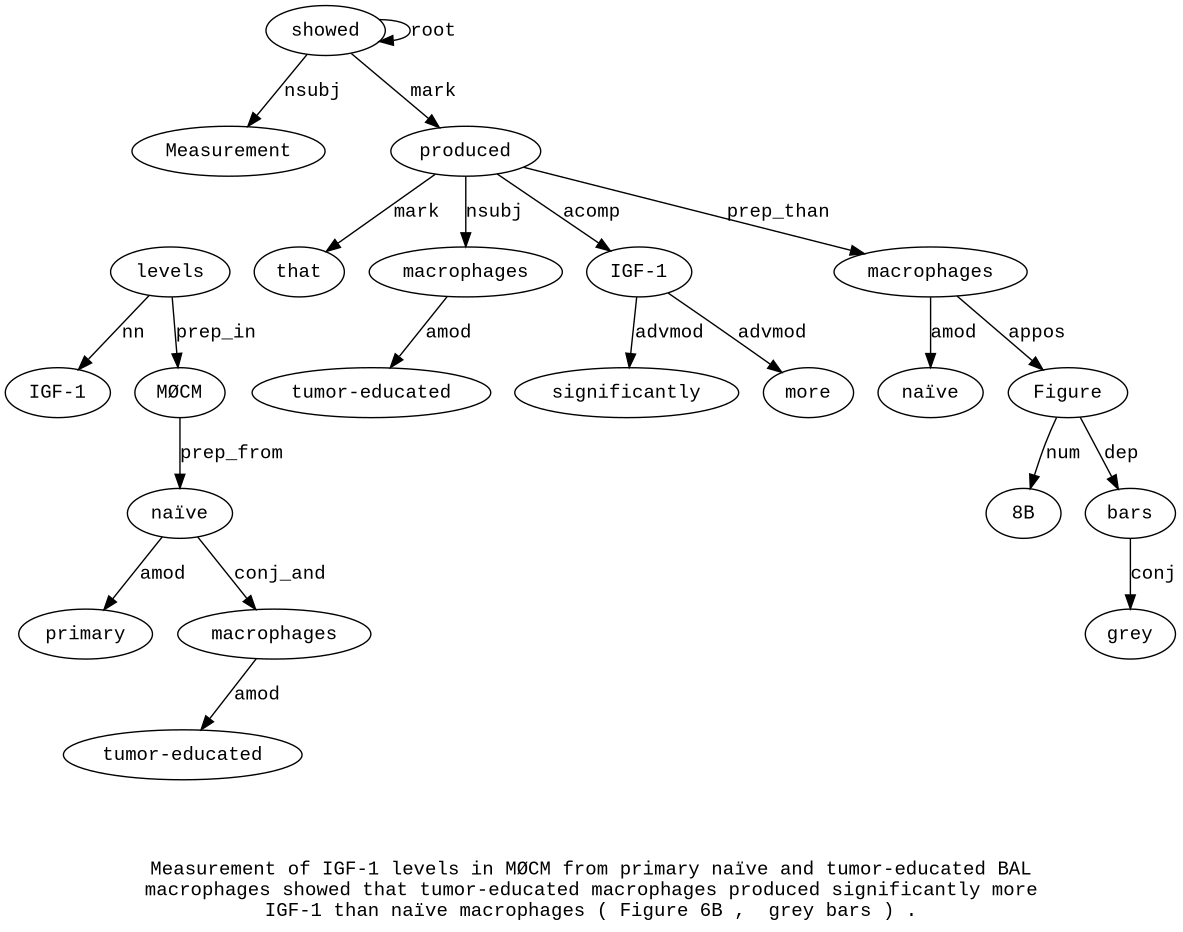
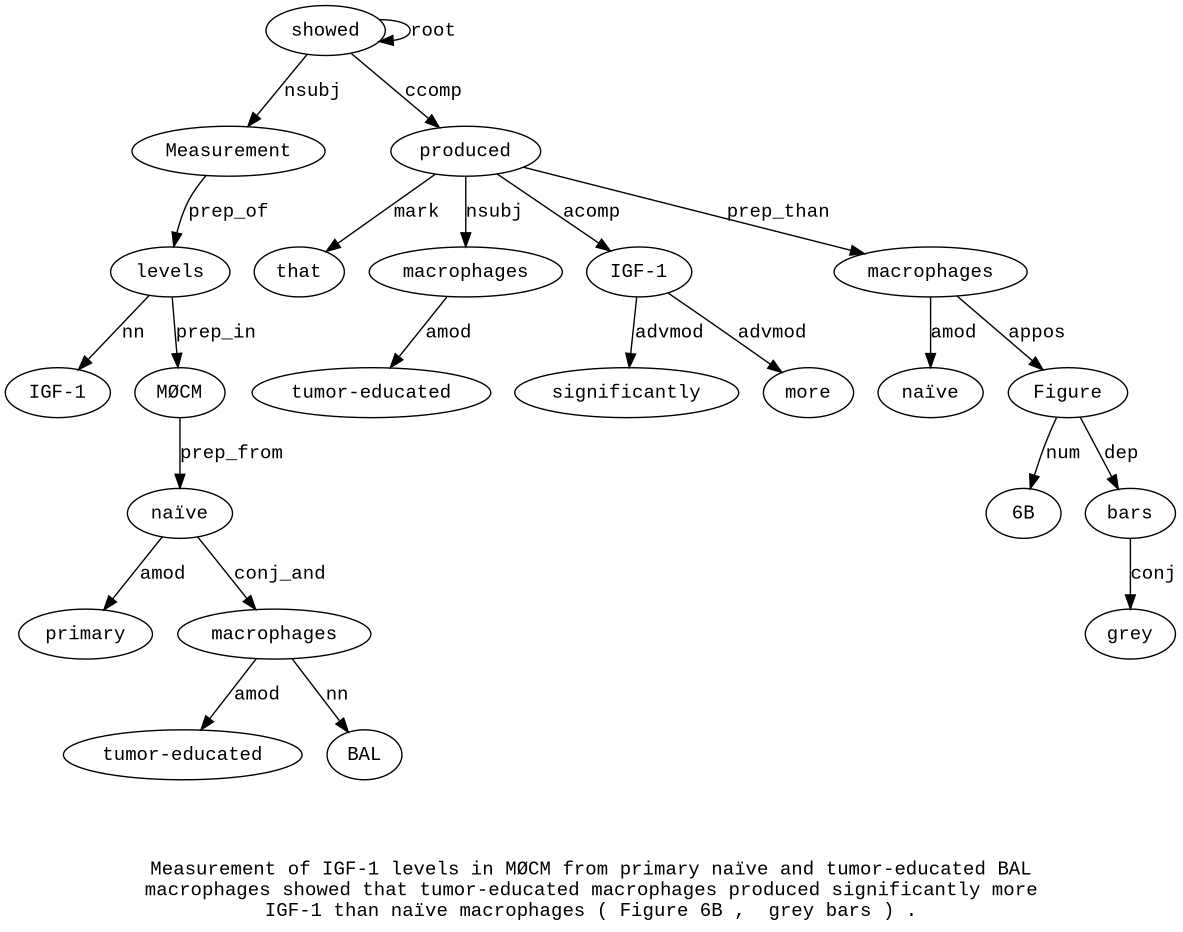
edge "showed" -> "produced": label "mark" -> "ccomp"
edge "Measurement" -> "levels": added, label "prep_of"
node "8B": label "8B" -> "6B"
node "BAL": added
